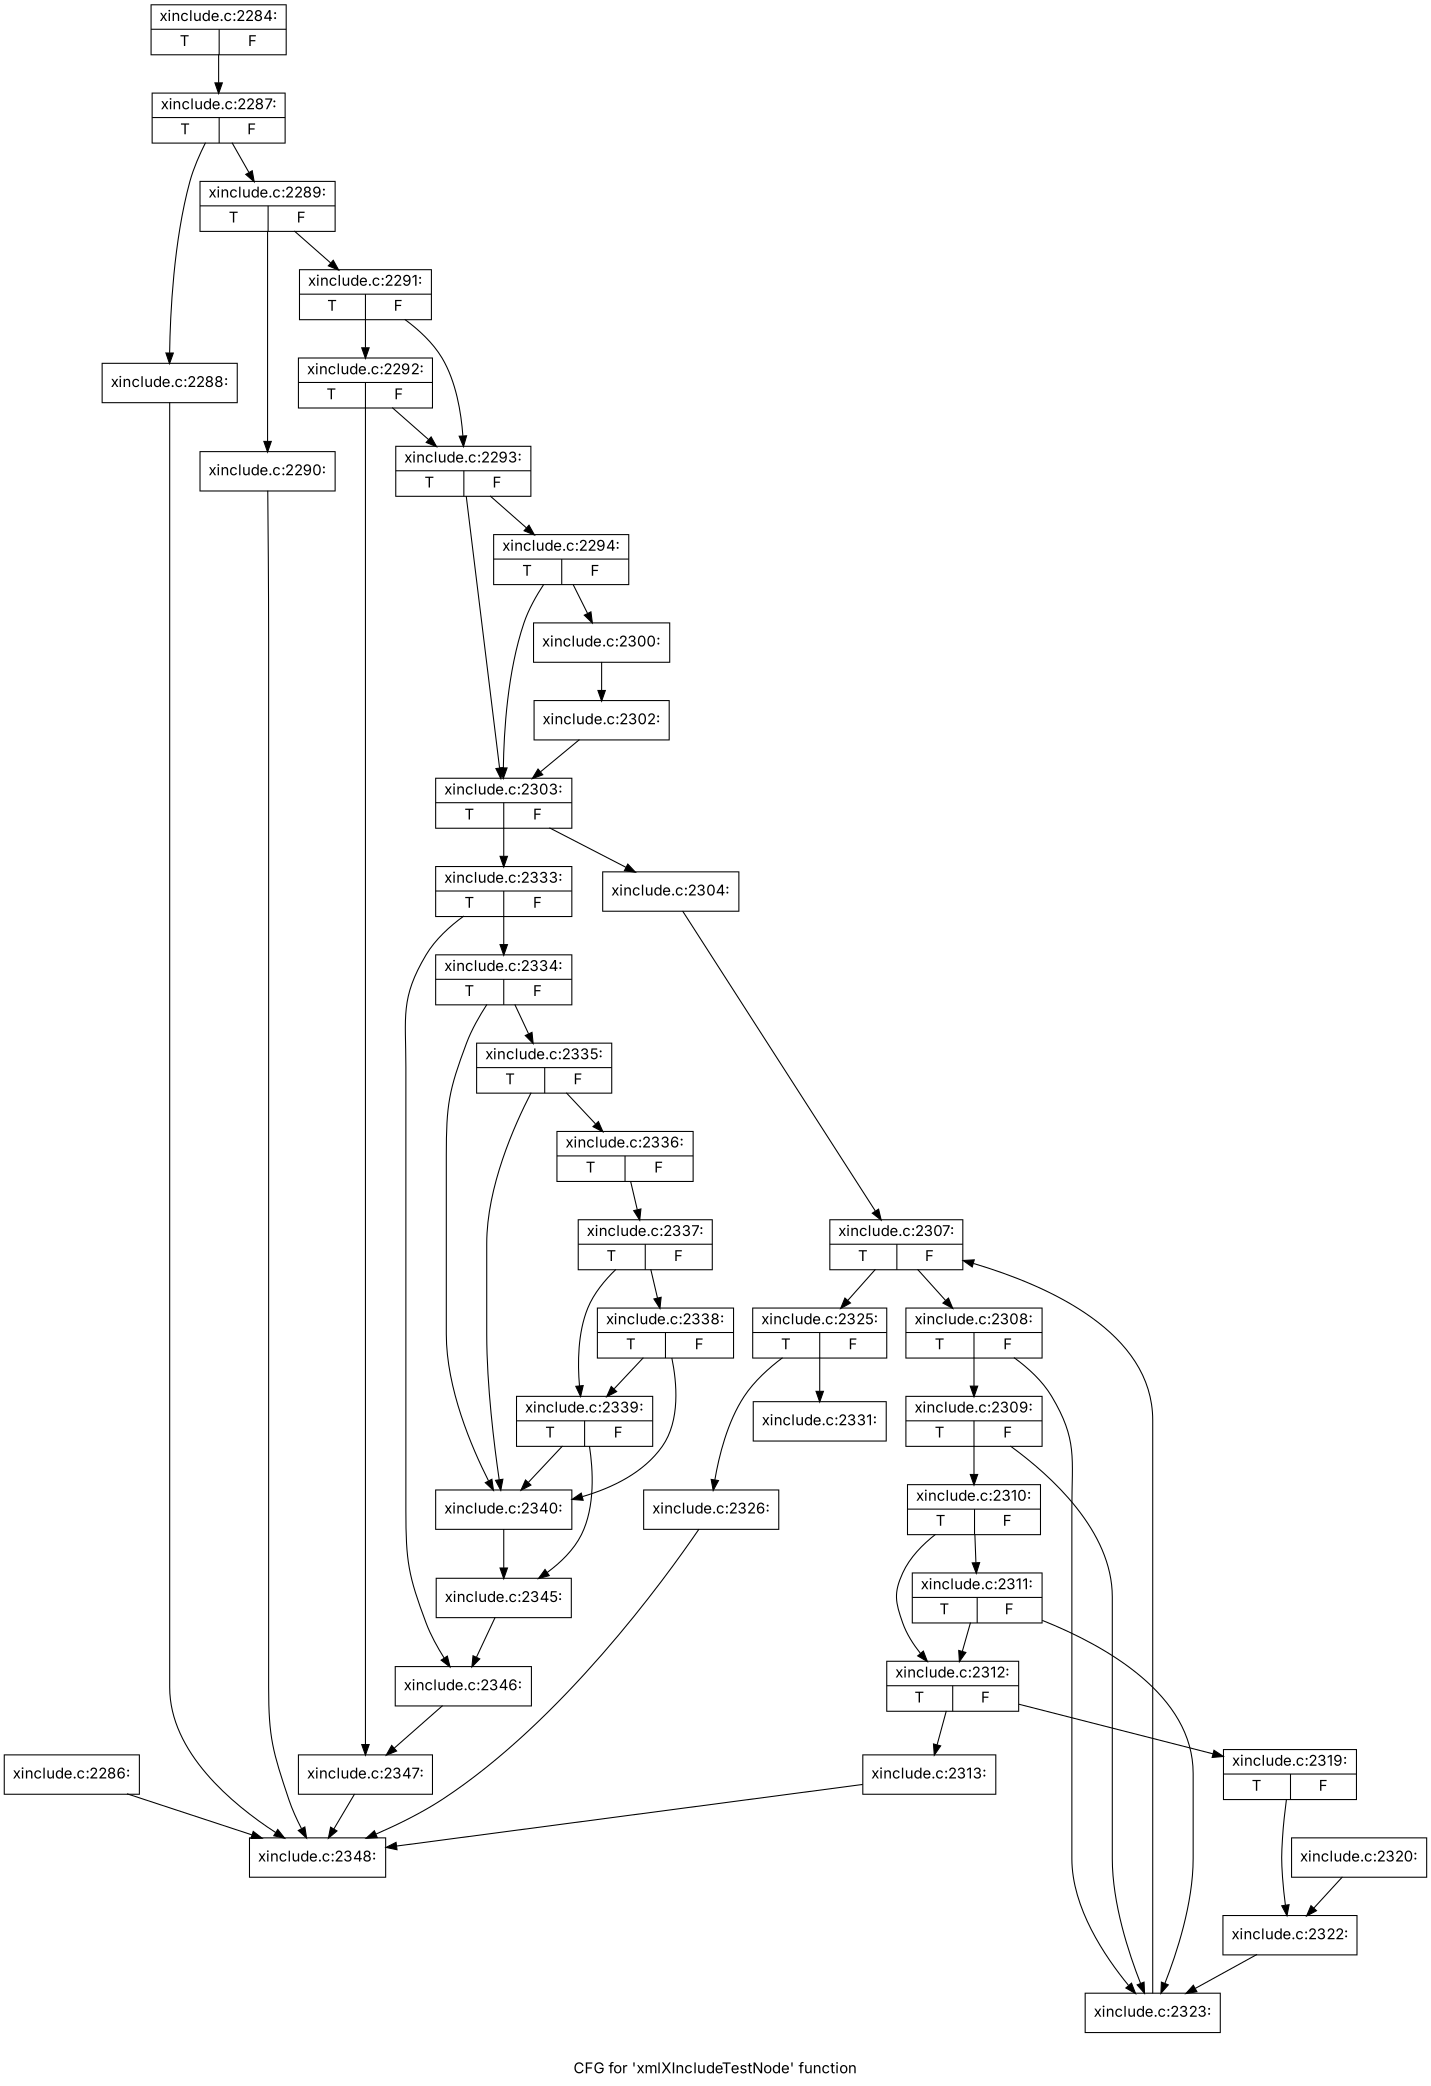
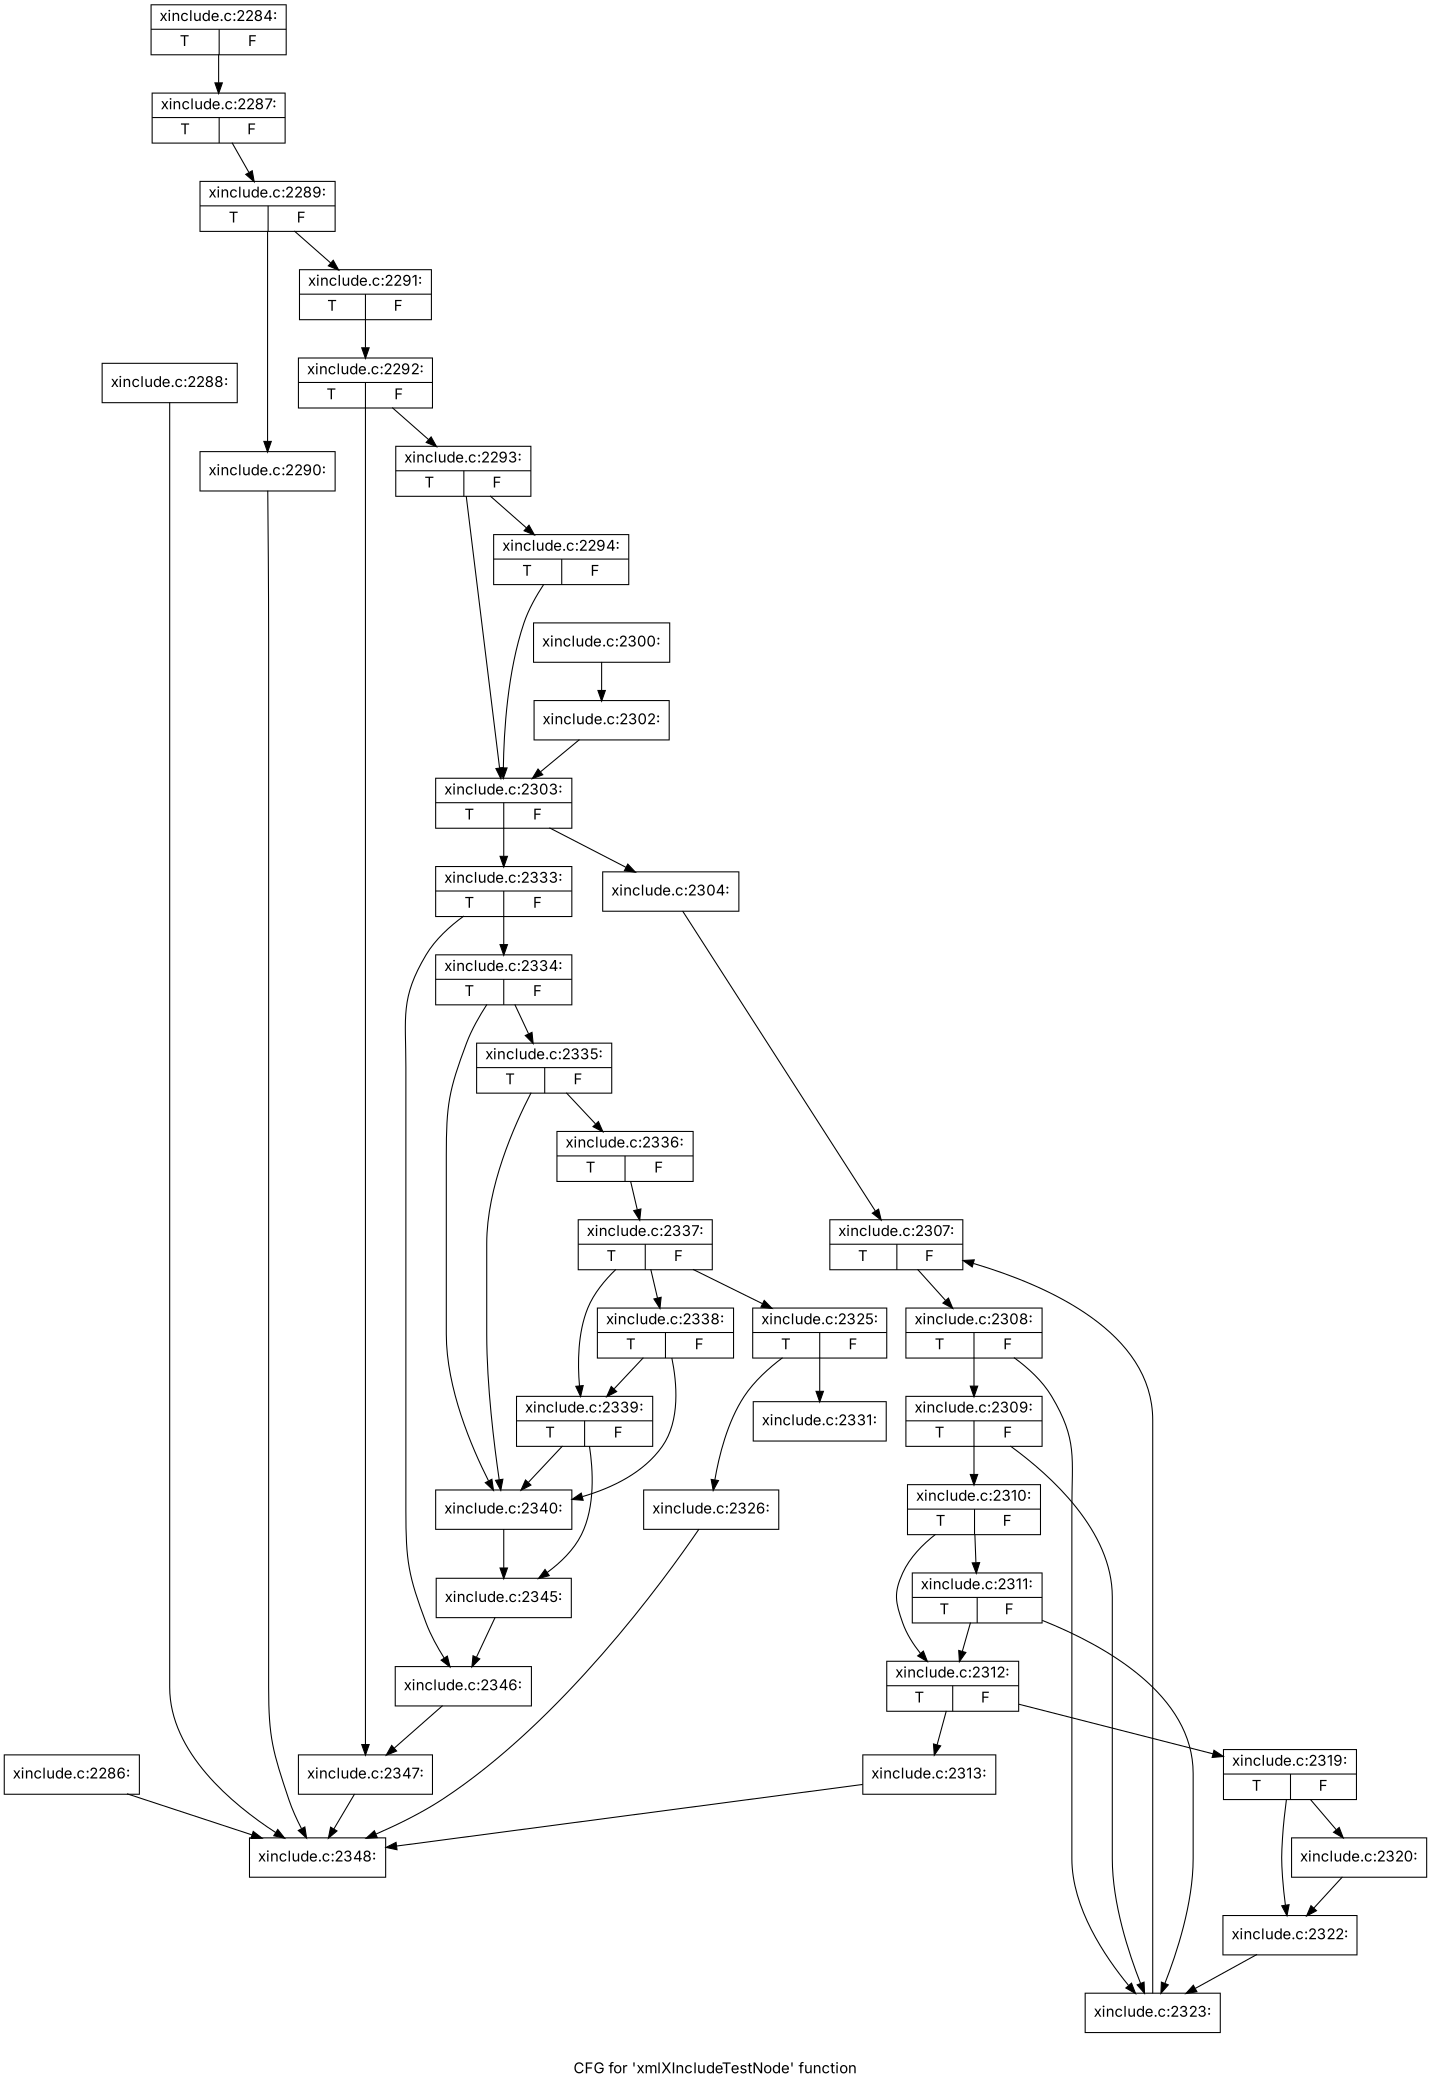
edge "xinclude.c:2287:" -> "xinclude.c:2288:": removed
edge "xinclude.c:2291:" -> "xinclude.c:2293:": removed
edge "xinclude.c:2294:" -> "xinclude.c:2300:": removed
edge "xinclude.c:2307:" -> "xinclude.c:2325:": now "xinclude.c:2337:" -> "xinclude.c:2325:"
edge "xinclude.c:2319:" -> "xinclude.c:2320:": added
